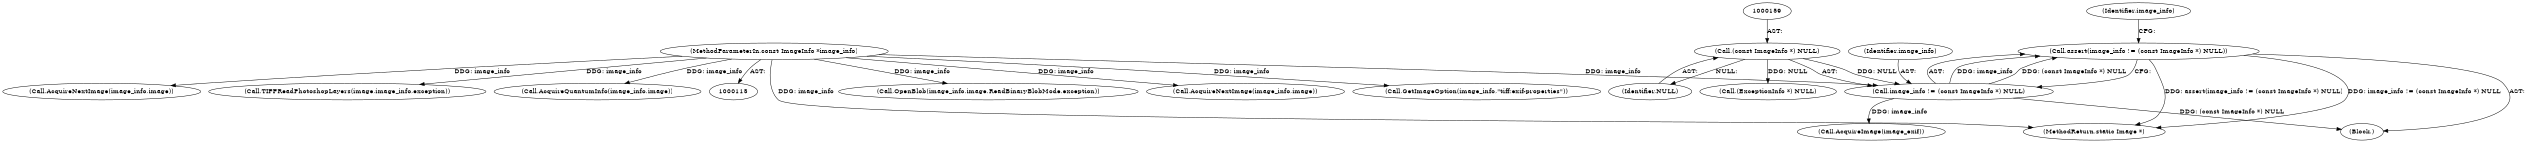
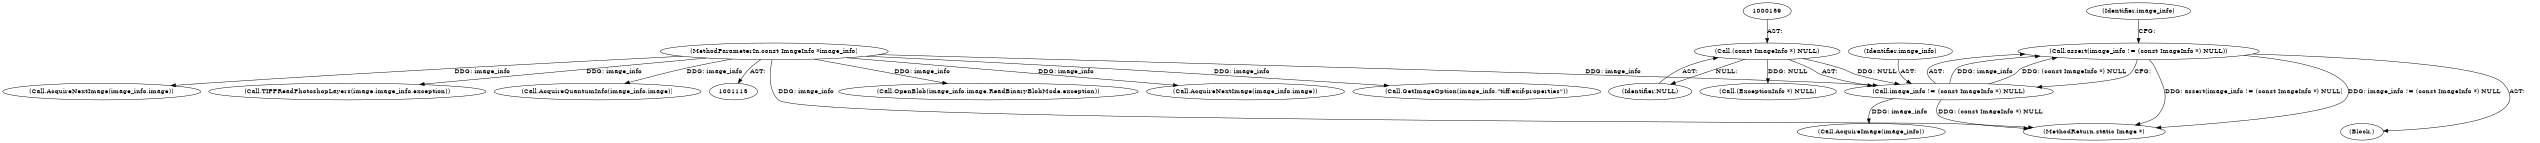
node "1000115": label "1000115" -> "1001115"
edge "(Call,image_info != (const ImageInfo *) NULL)" -> "(Block,)": now "(Call,image_info != (const ImageInfo *) NULL)" -> "(MethodReturn,static Image *)"
node "(Call,AcquireImage(image_exif))": label "(Call,AcquireImage(image_exif))" -> "(Call,AcquireImage(image_info))"
